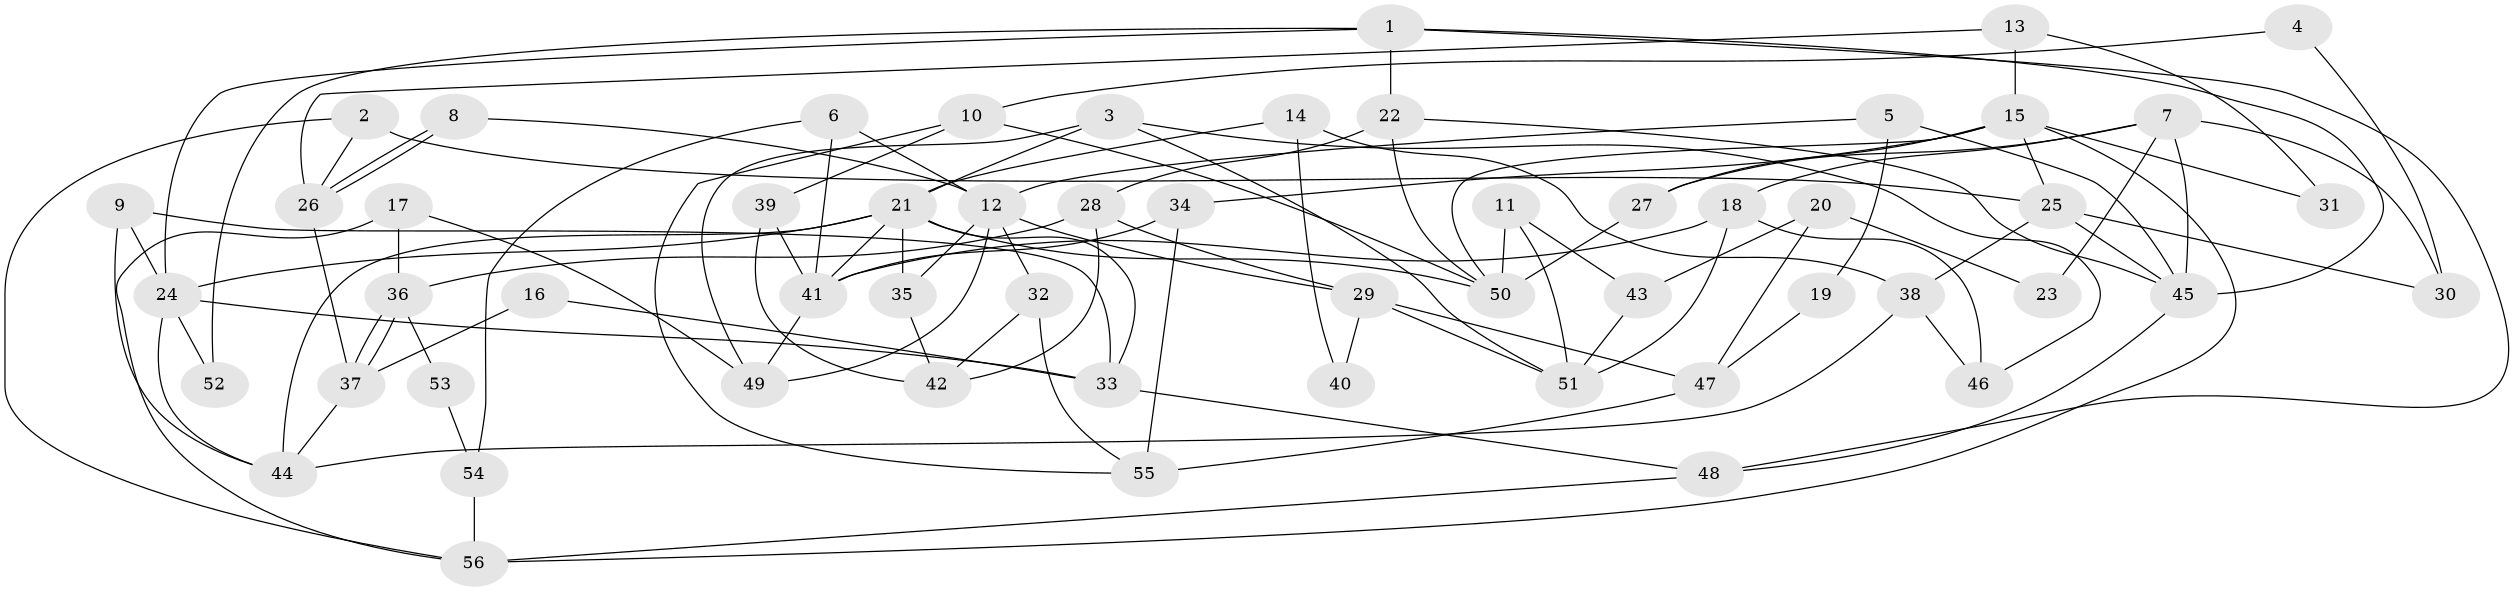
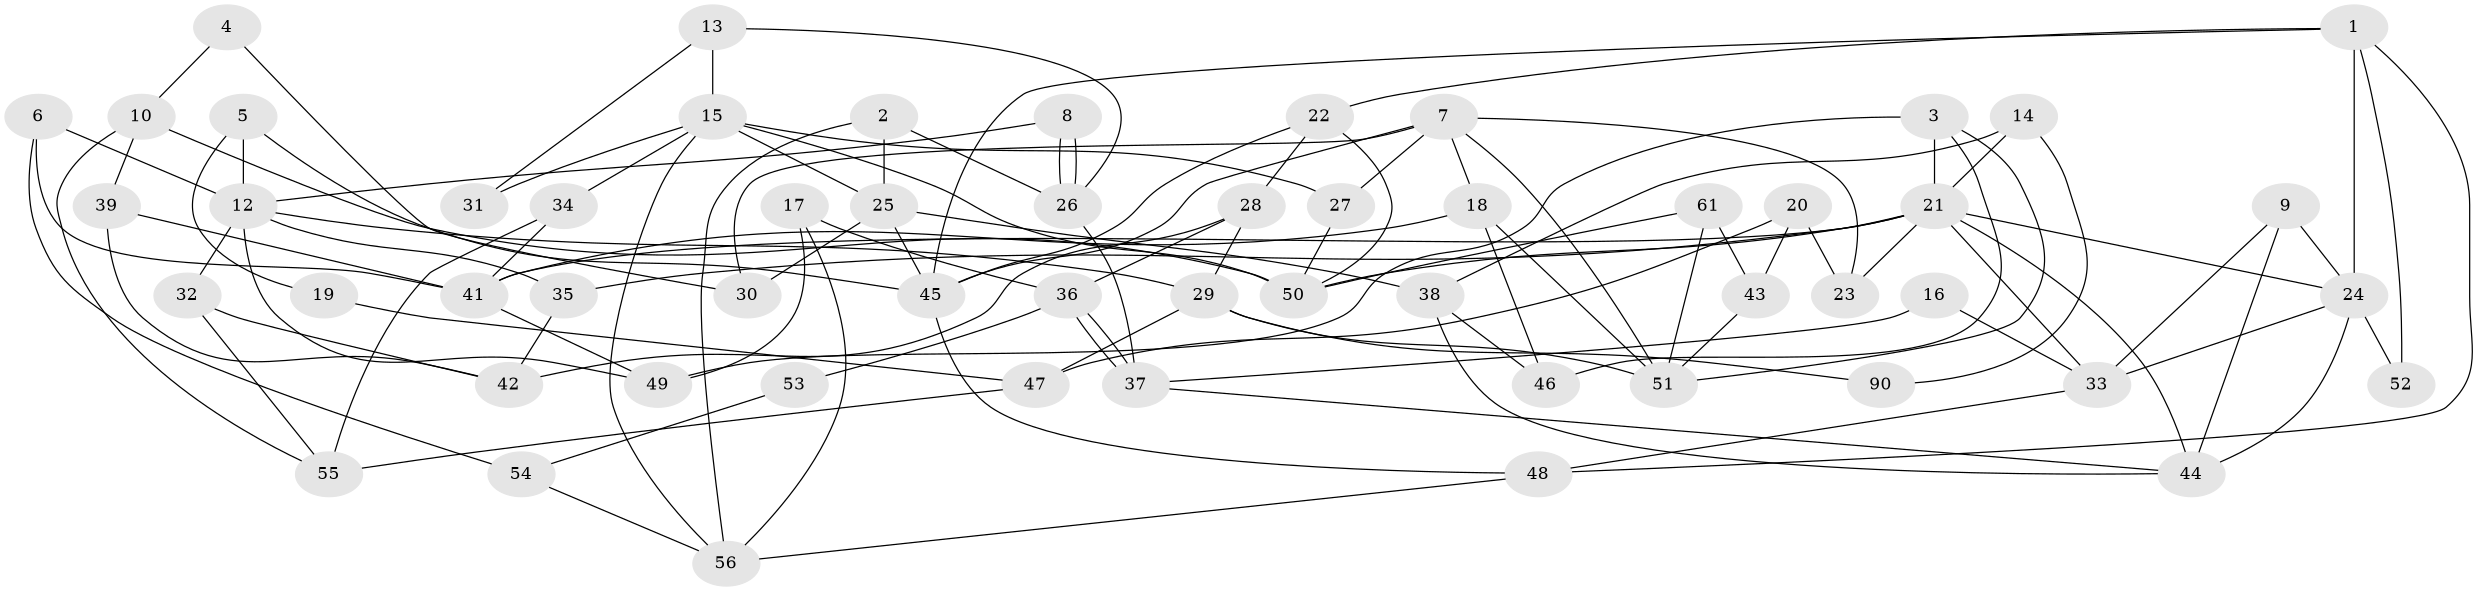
node "11": label "11" -> "61"
edge "7" -- "51": added
edge "21" -- "23": added
node "40": label "40" -> "90"
